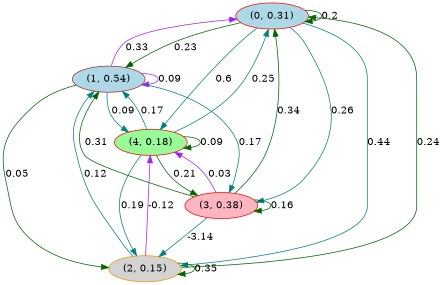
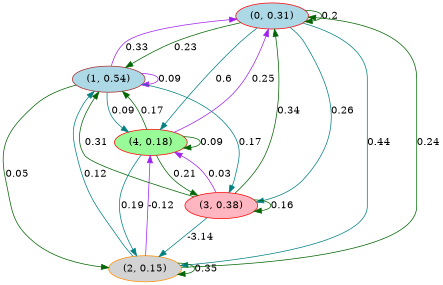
edge "(4, 0.18)" -> "(0, 0.31)": color teal -> purple
edge "(4, 0.18)" -> "(1, 0.54)": color teal -> darkgreen
